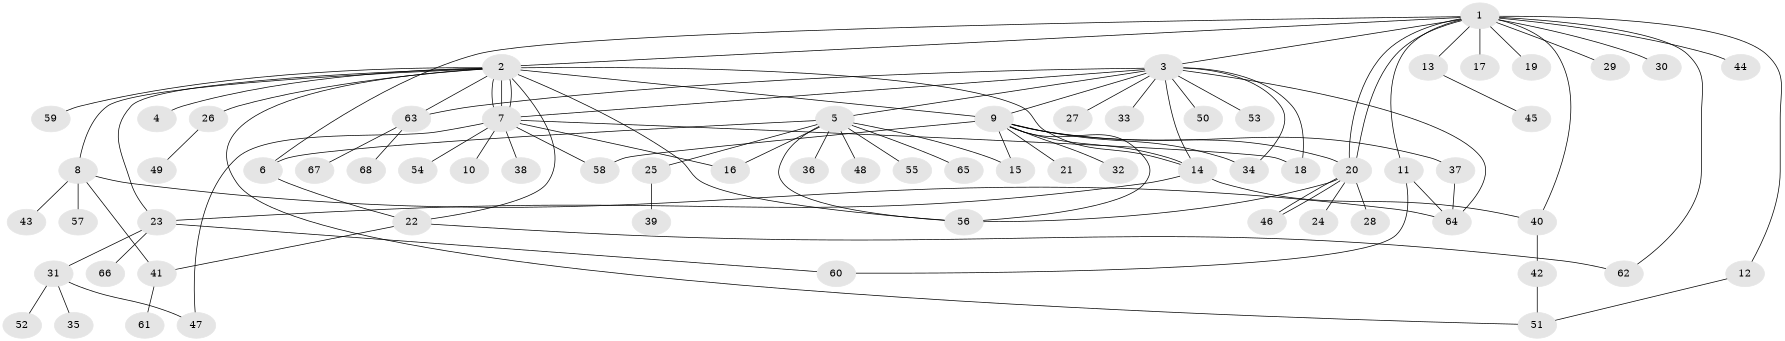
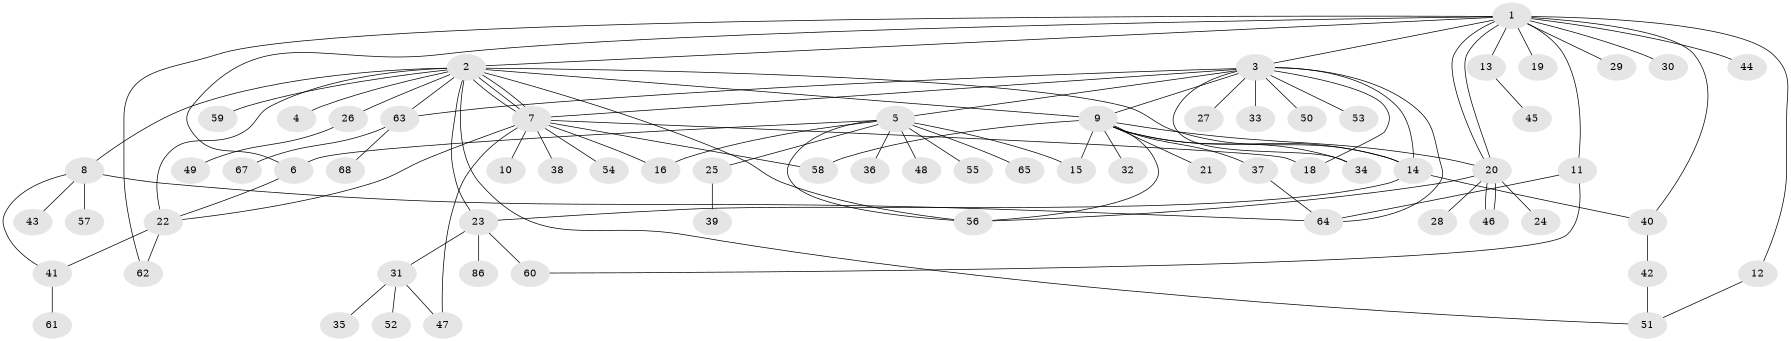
node "17": removed
edge "7" -- "22": added
node "66": label "66" -> "86"
